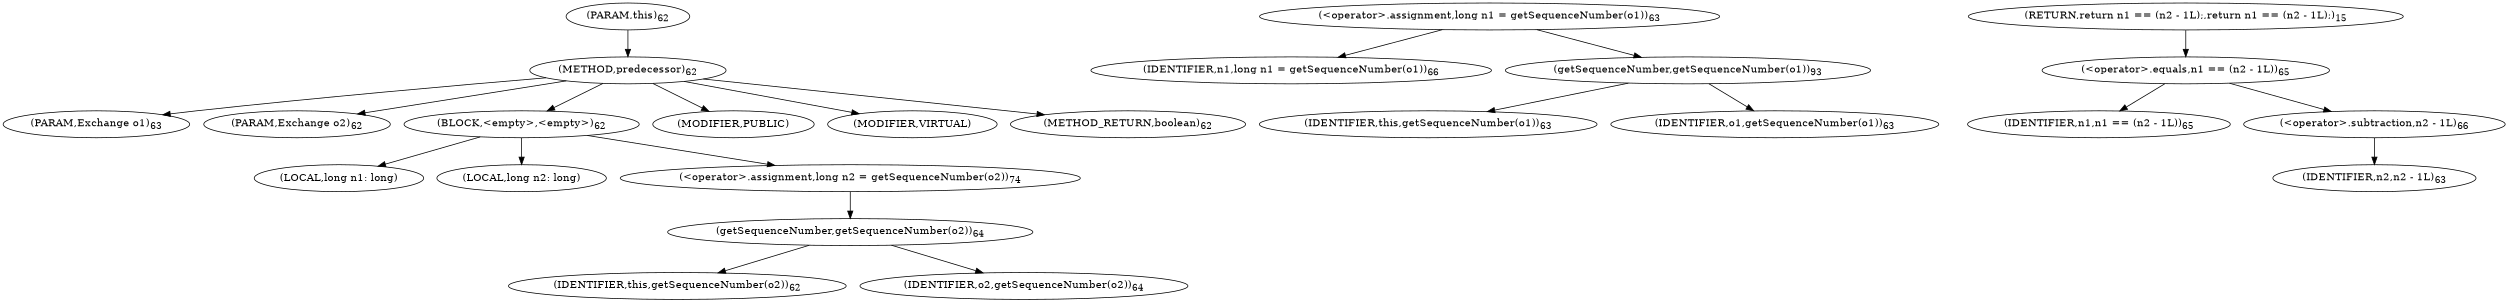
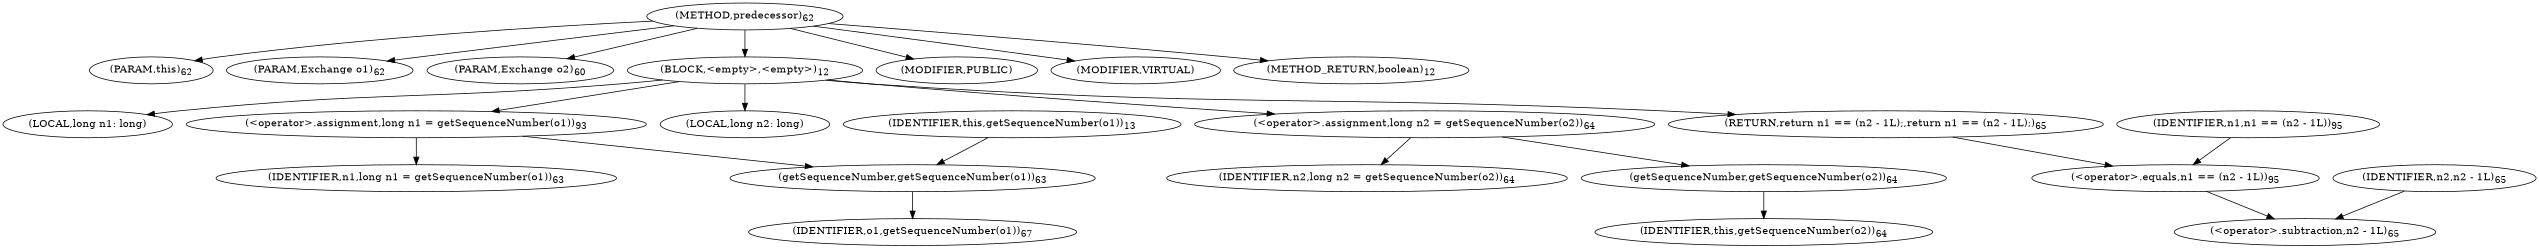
node "(<operator>.assignment,long n1 = getSequenceNumber(o1))": text "63" -> "93"
node "(RETURN,return n1 == (n2 - 1L);,return n1 == (n2 - 1L);)": text "15" -> "65"
edge "(PARAM,this)" -> "(METHOD,predecessor)": reversed
node "(IDENTIFIER,n1,long n1 = getSequenceNumber(o1))": text "66" -> "63"
node "(getSequenceNumber,getSequenceNumber(o1))": text "93" -> "63"
node "(<operator>.equals,n1 == (n2 - 1L))": text "65" -> "95"
edge "(<operator>.equals,n1 == (n2 - 1L))" -> "(IDENTIFIER,n1,n1 == (n2 - 1L))": reversed
edge "(BLOCK,<empty>,<empty>)" -> "(<operator>.assignment,long n1 = getSequenceNumber(o1))": added
edge "(getSequenceNumber,getSequenceNumber(o1))" -> "(IDENTIFIER,this,getSequenceNumber(o1))": reversed
edge "(BLOCK,<empty>,<empty>)" -> "(RETURN,return n1 == (n2 - 1L);,return n1 == (n2 - 1L);)": added
node "(PARAM,Exchange o1)": text "63" -> "62"
node "(PARAM,Exchange o2)": text "62" -> "60"
node "(BLOCK,<empty>,<empty>)": text "62" -> "12"
node "(METHOD_RETURN,boolean)": text "62" -> "12"
node "(IDENTIFIER,this,getSequenceNumber(o1))": text "63" -> "13"
node "(IDENTIFIER,o1,getSequenceNumber(o1))": text "63" -> "67"
node "(IDENTIFIER,n1,n1 == (n2 - 1L))": text "65" -> "95"
node "(<operator>.subtraction,n2 - 1L)": text "66" -> "65"
edge "(<operator>.subtraction,n2 - 1L)" -> "(IDENTIFIER,n2,n2 - 1L)": reversed
node "(<operator>.assignment,long n2 = getSequenceNumber(o2))": text "74" -> "64"
node "(IDENTIFIER,n2,n2 - 1L)": text "63" -> "65"
node "(IDENTIFIER,n2,long n2 = getSequenceNumber(o2))": added
node "(IDENTIFIER,this,getSequenceNumber(o2))": text "62" -> "64"
node "(IDENTIFIER,o2,getSequenceNumber(o2))": removed
